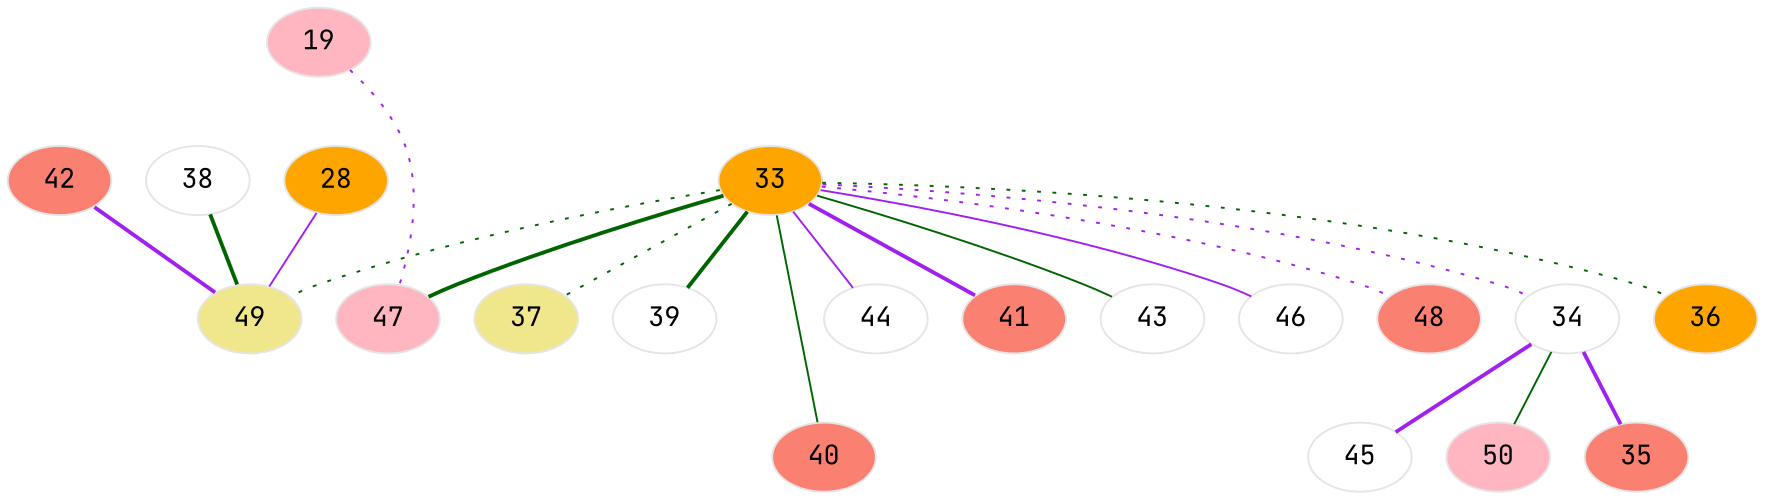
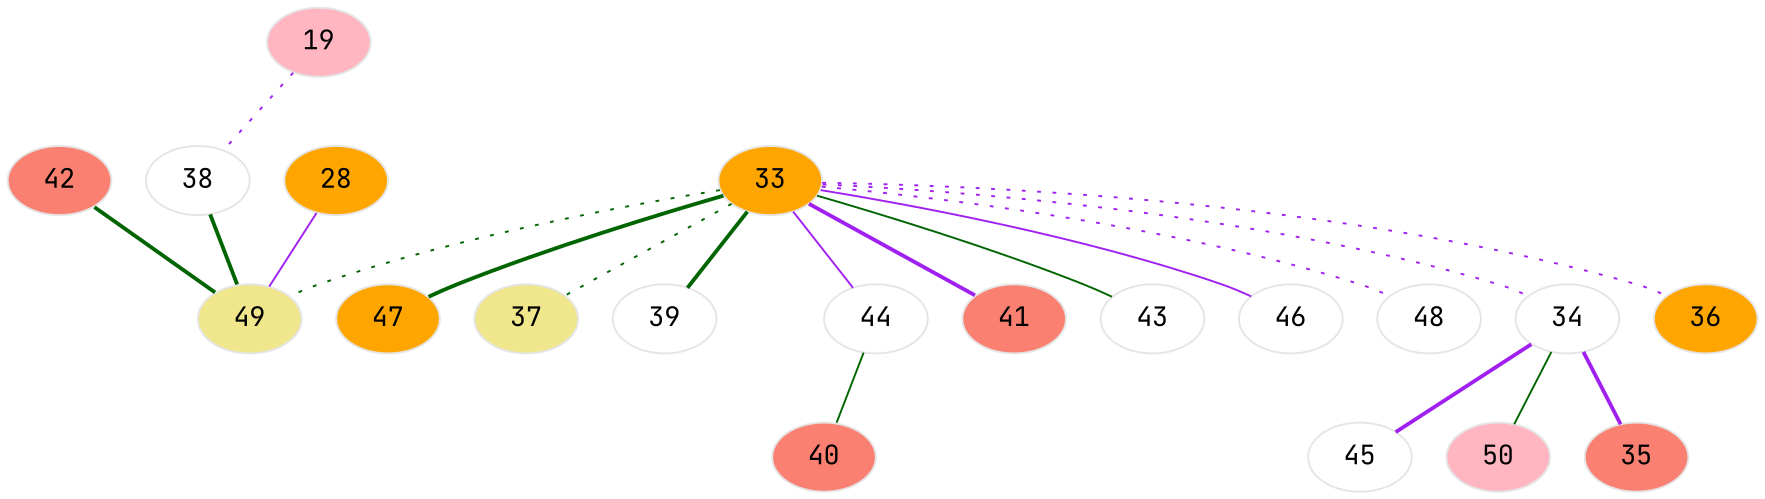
edge "19" -- "47": now "19" -- "38"
edge "33" -- "36": color darkgreen -> purple
edge "42" -- "49": color purple -> darkgreen
node "47": fillcolor lightpink -> orange
edge "33" -- "40": now "44" -- "40"
node "48": fillcolor salmon -> white
